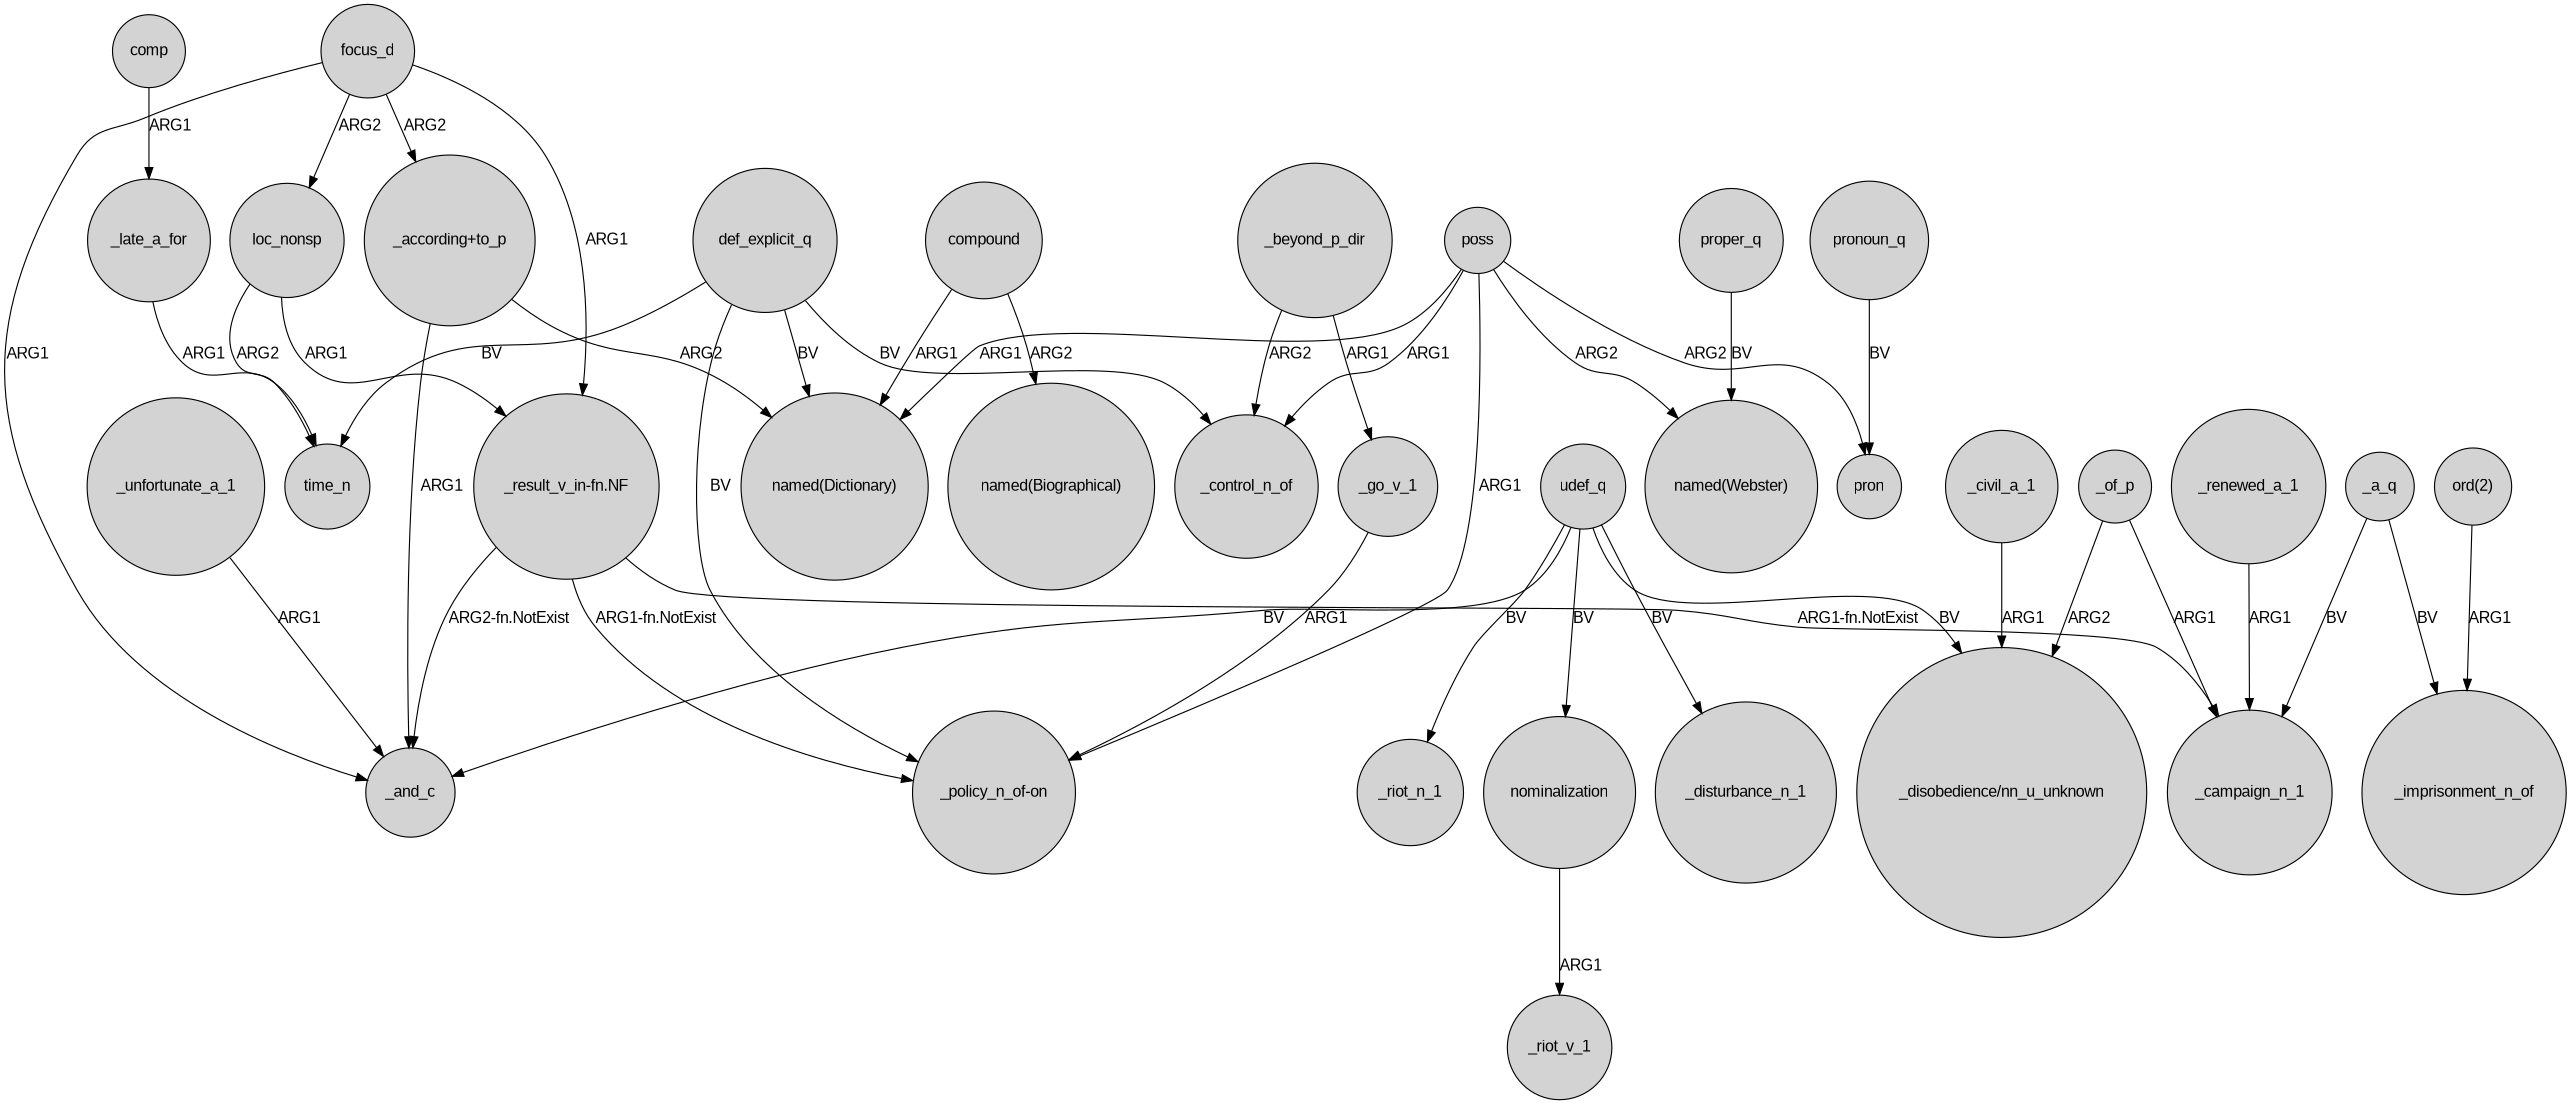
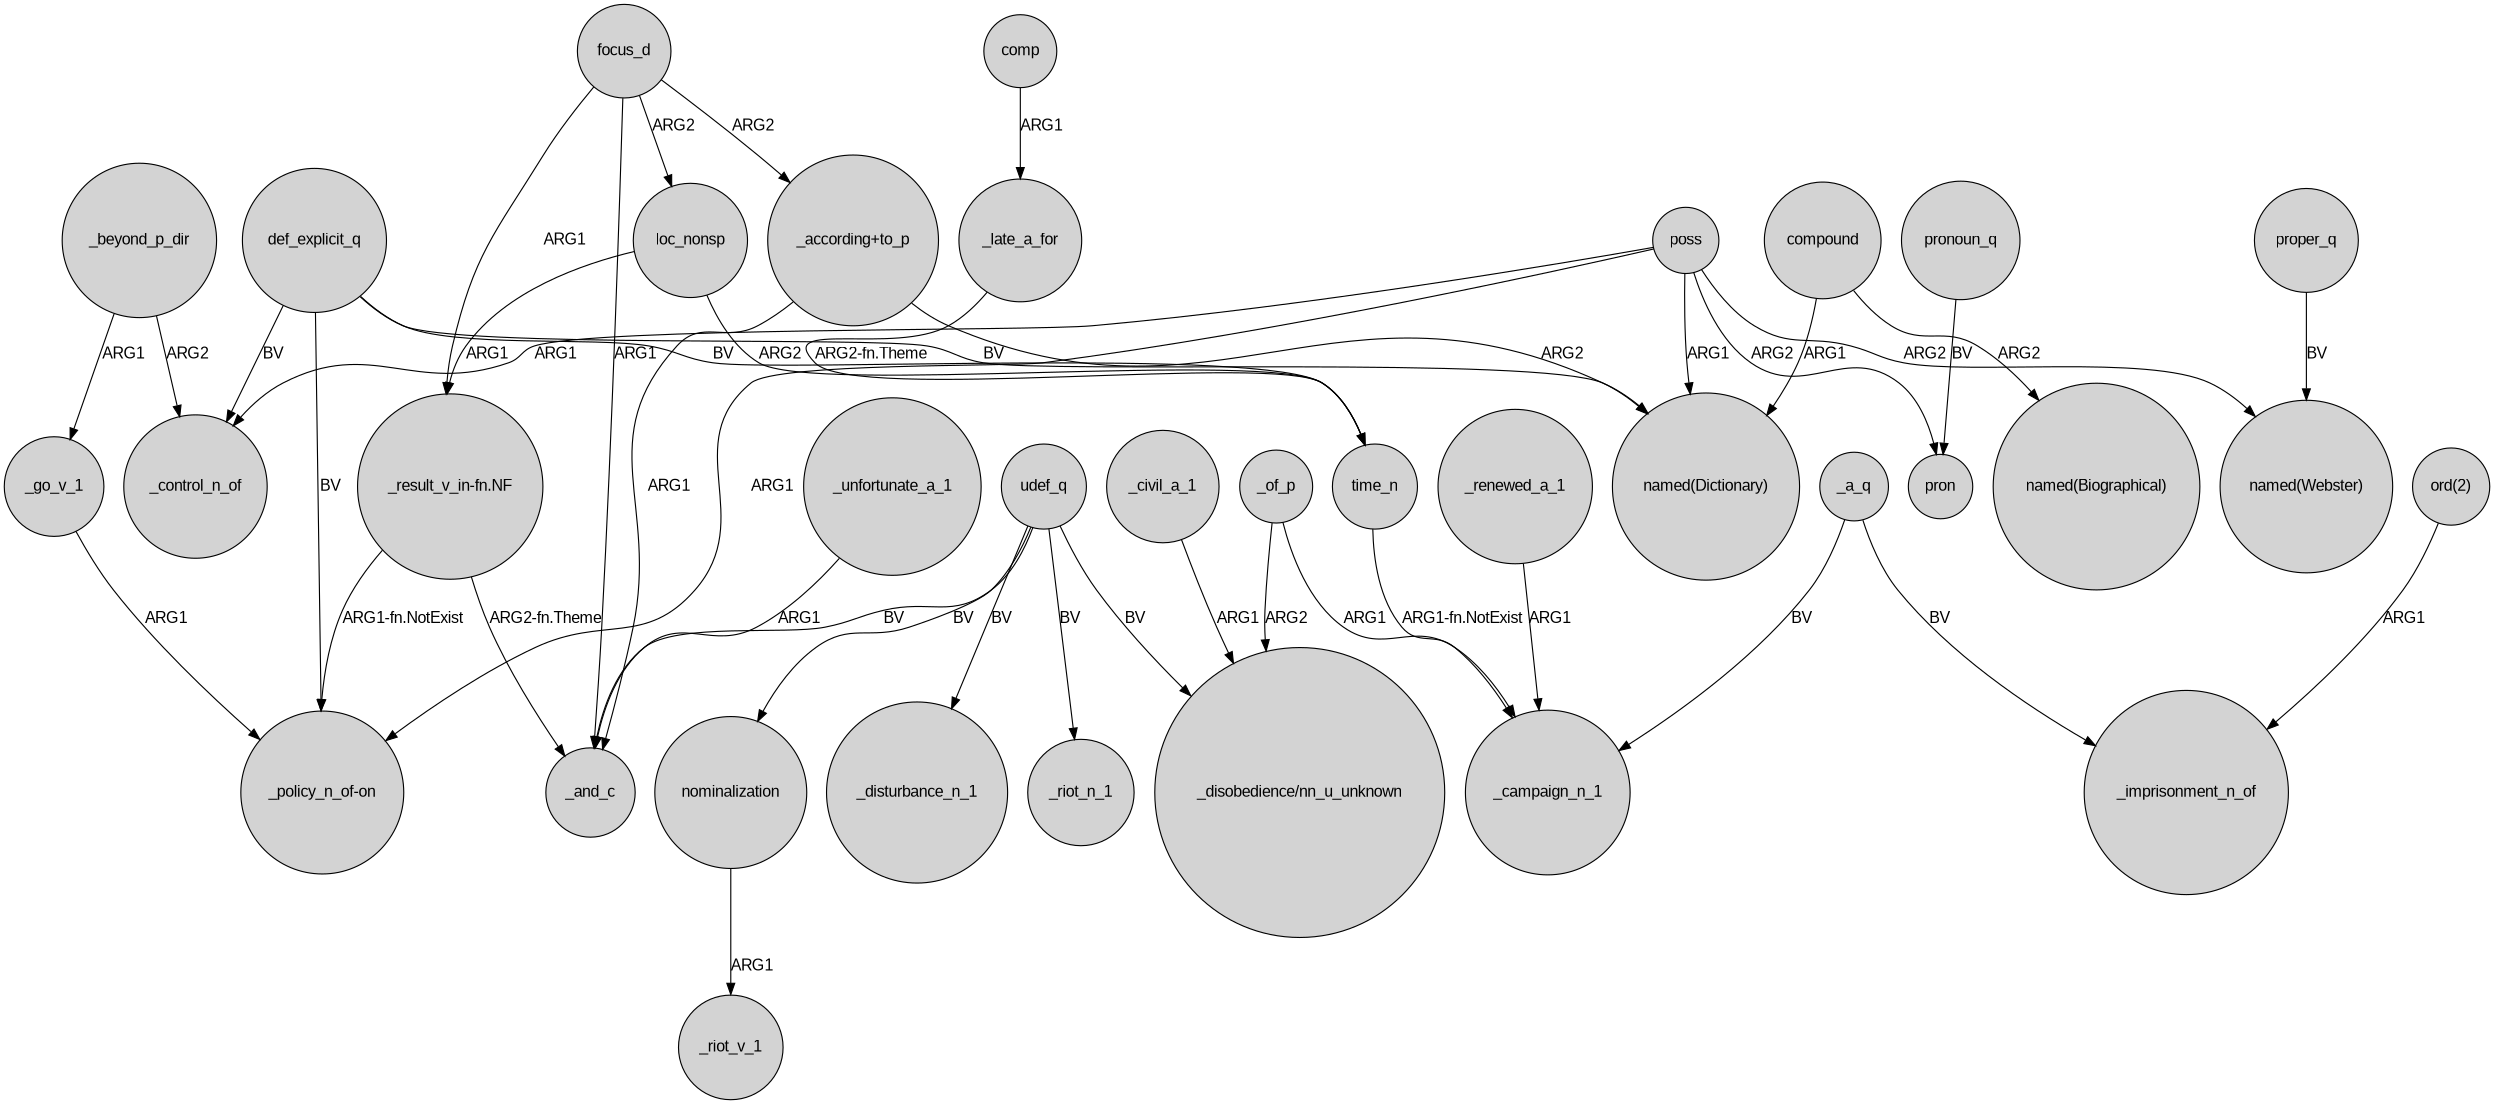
edge "_late_a_for" -> "time_n": label "ARG1" -> "ARG2-fn.Theme"
edge "_result_v_in-fn.NF" -> "_campaign_n_1": now "time_n" -> "_campaign_n_1"
edge "_result_v_in-fn.NF" -> "_and_c": label "ARG2-fn.NotExist" -> "ARG2-fn.Theme"
